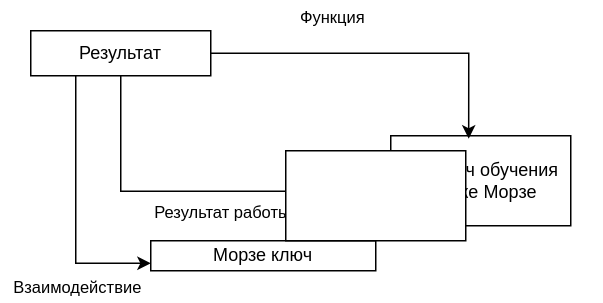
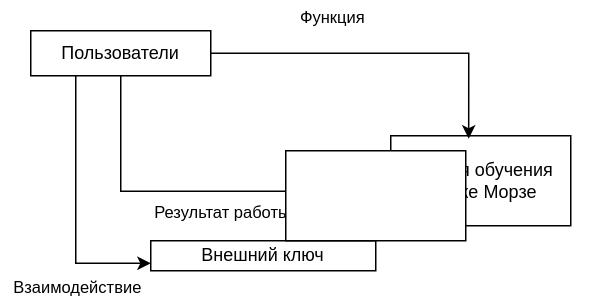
node "Результат": label "Результат" -> "Пользователи"
node "ПО ключ обучения азбуке Морзе": label "ПО ключ обучения азбуке Морзе" -> "ПО для обучения азбуке Морзе"
node "Морзе ключ": label "Морзе ключ" -> "Внешний ключ"
